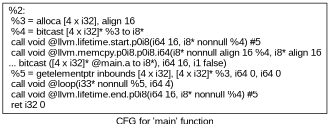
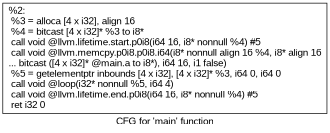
node "%2:": text "call void @loop(i33* nonnull %5, i64 4)" -> "call void @loop(i32* nonnull %5, i64 4)"
